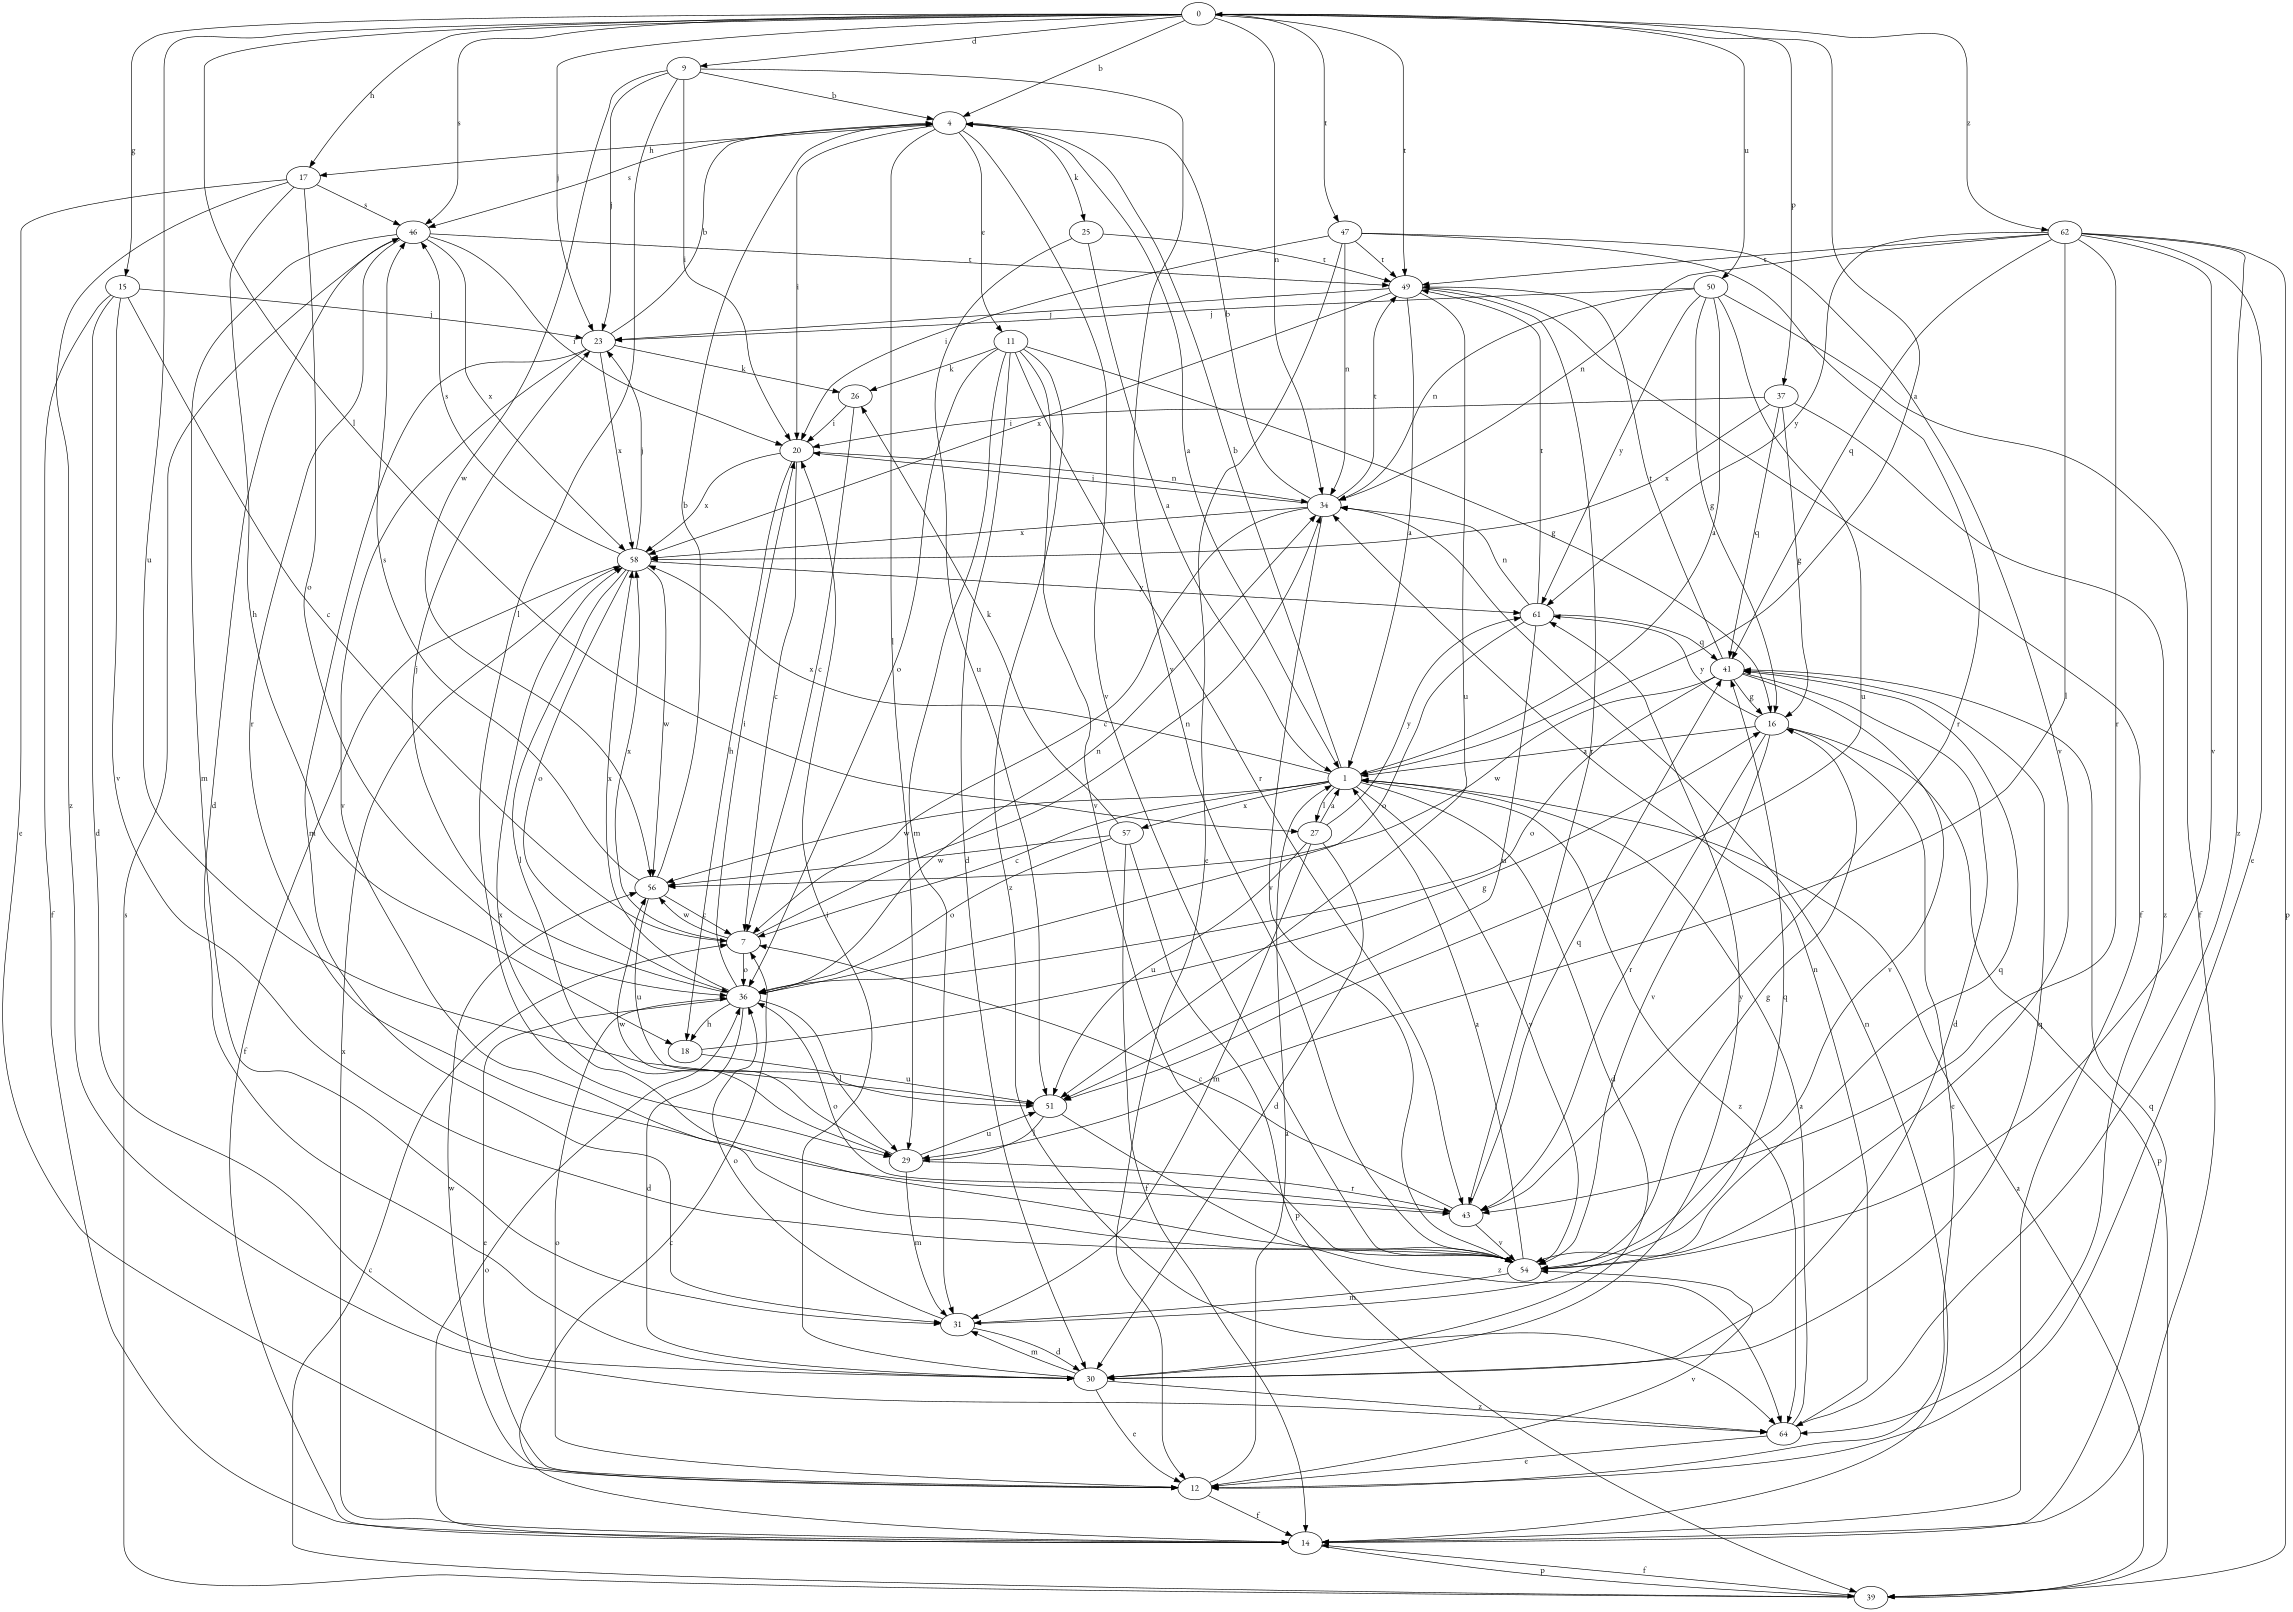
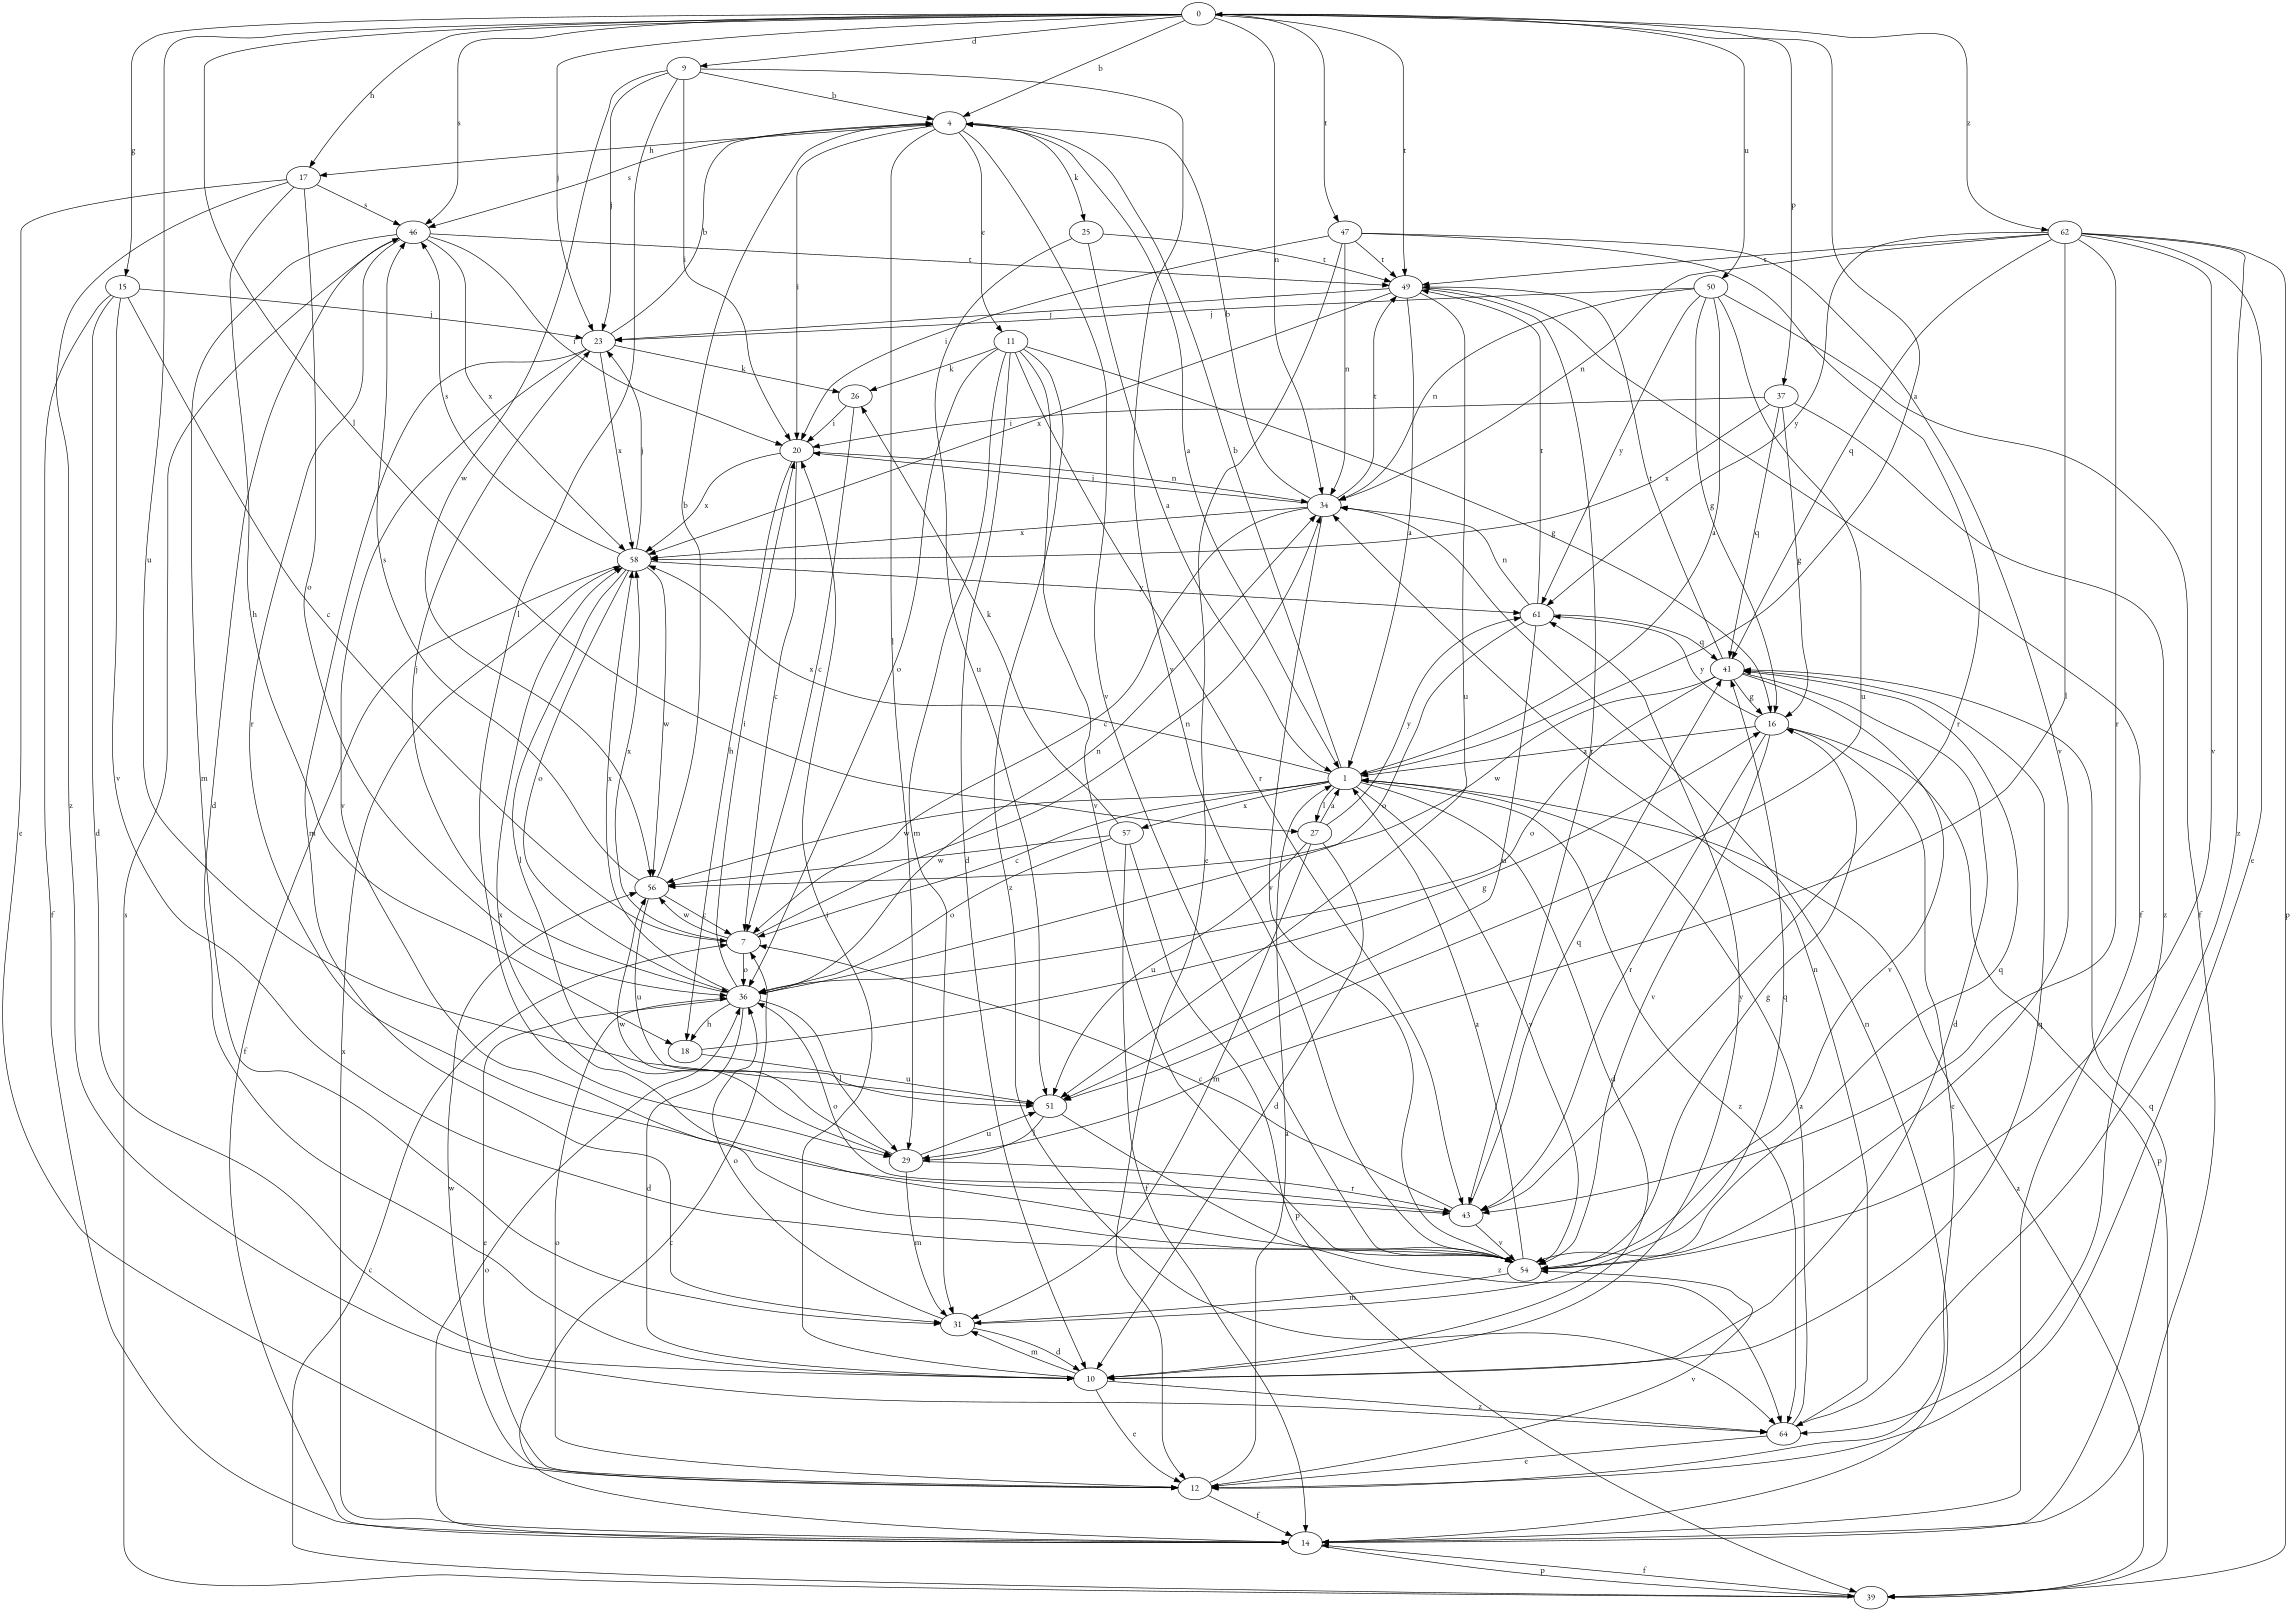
node "30": label "30" -> "10"
